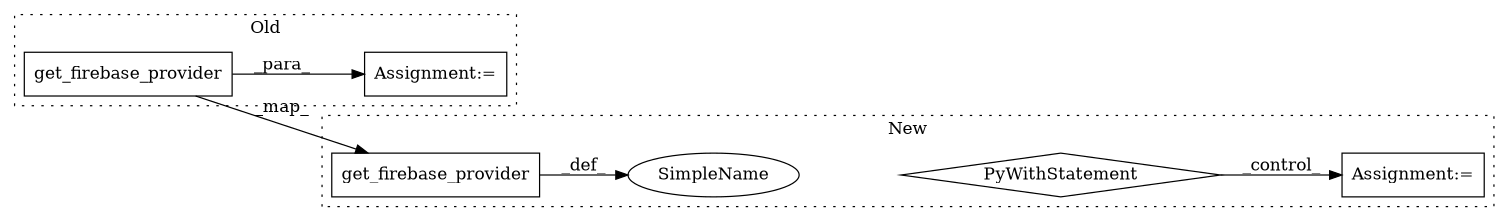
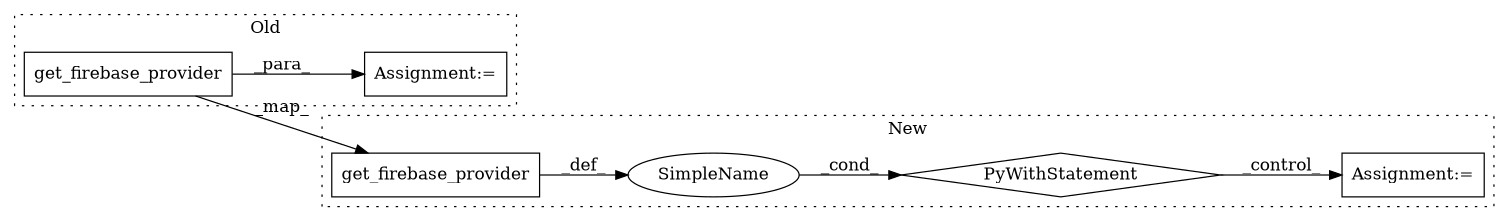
edge "SimpleName" -> "PyWithStatement": added, label "_cond_"
